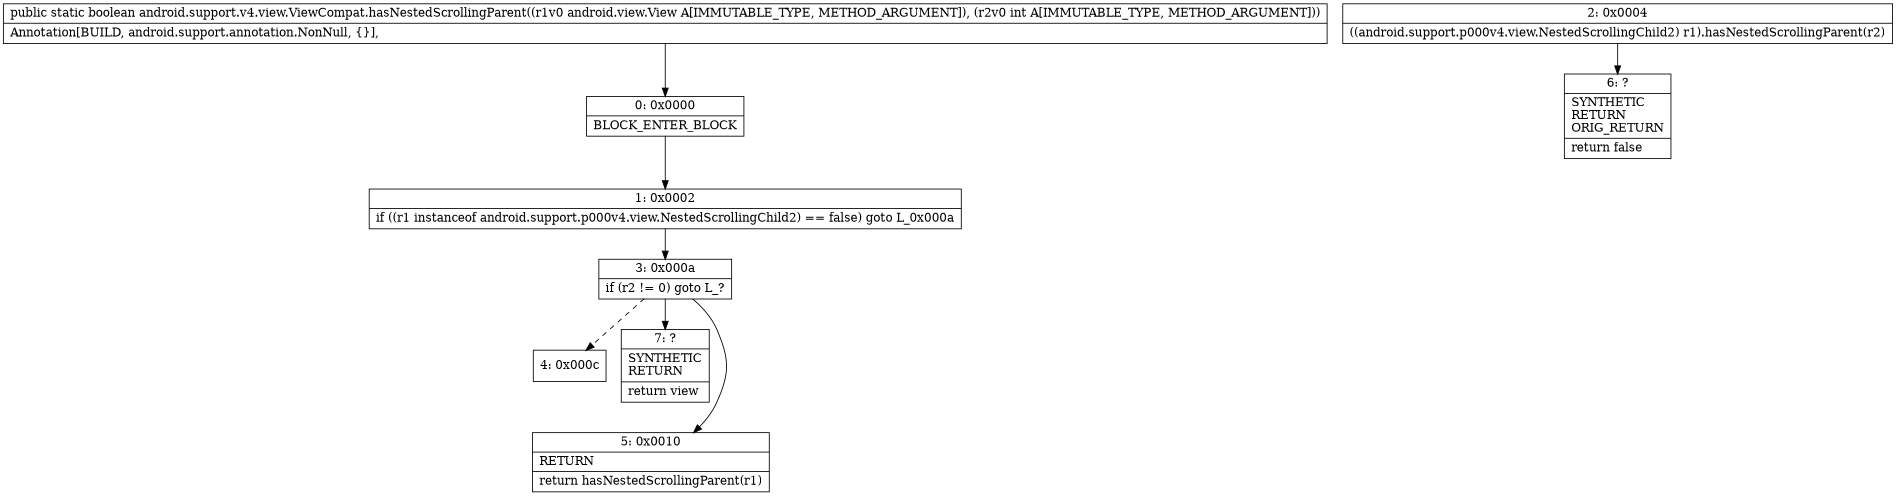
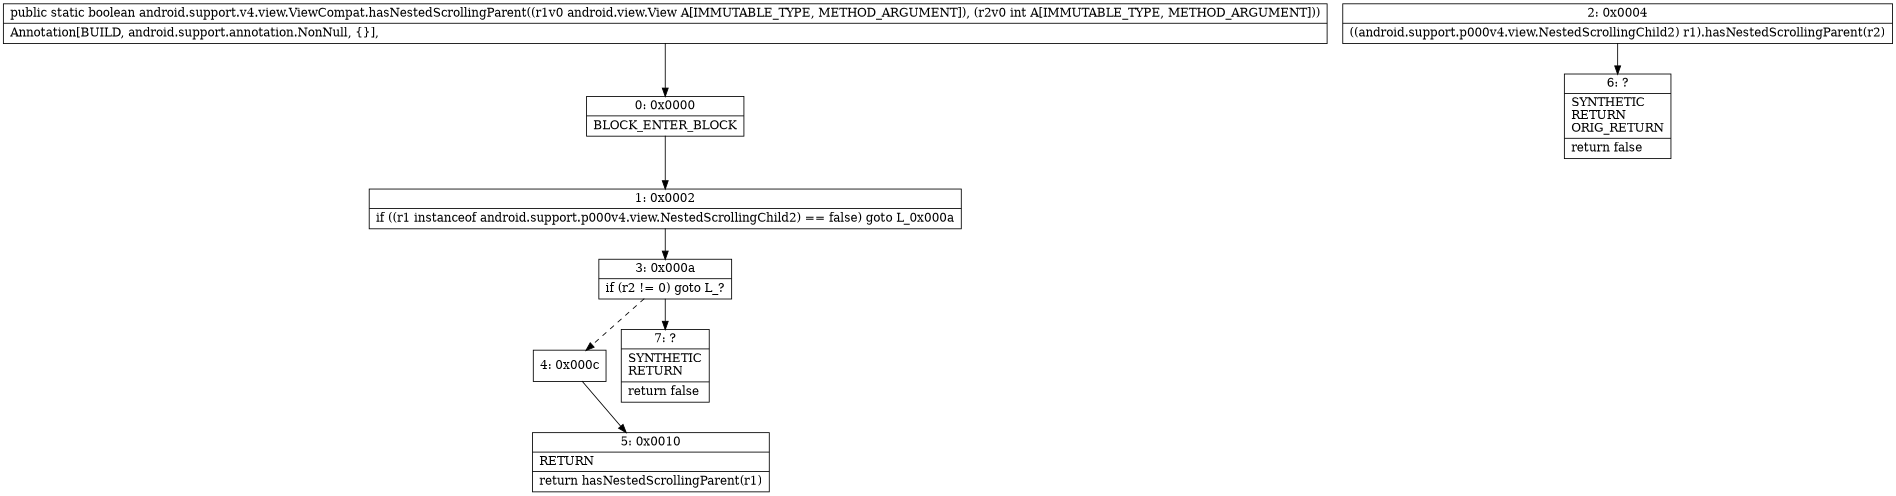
edge "3: 0x000a" -> "5: 0x0010": now "4: 0x000c" -> "5: 0x0010"
node "7: ?": text "return view" -> "return false"
